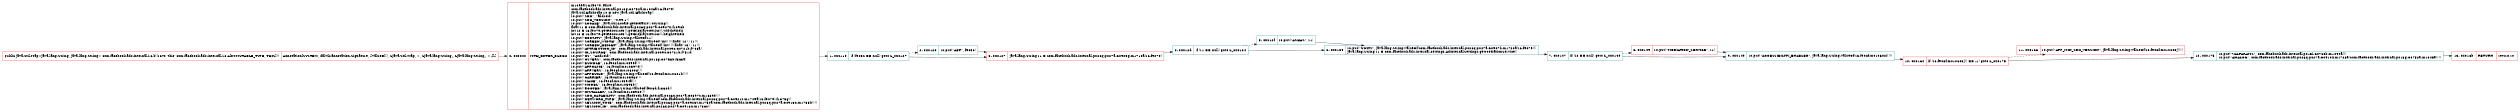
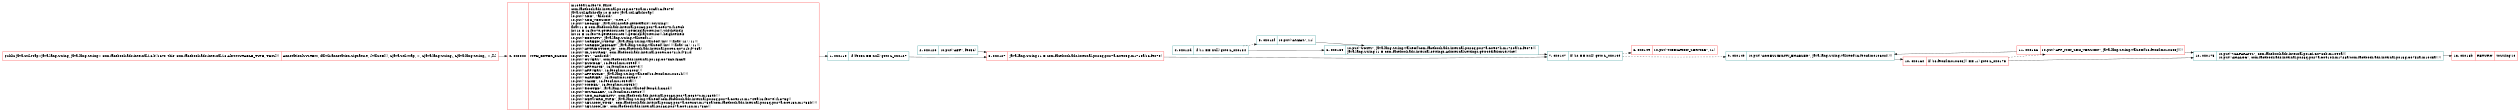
edge "3: 0x0127" -> "4: 0x012d": now "3: 0x0127" -> "7: 0x0147"
edge "8: 0x0149" -> "9: 0x014e": now "11: 0x0166" -> "9: 0x014e"
edge "11: 0x0166" -> "12: 0x0175": added
edge "1: 0x011e" -> "2: 0x0120": removed
node "13: 0x018b": text "return r0" -> "toString r0"
edge "7: 0x0147" -> "9: 0x014e": style solid -> dashed
